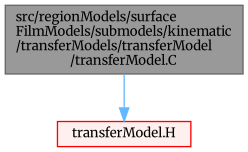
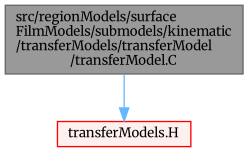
node "transferModel.H": label "transferModel.H" -> "transferModels.H"
